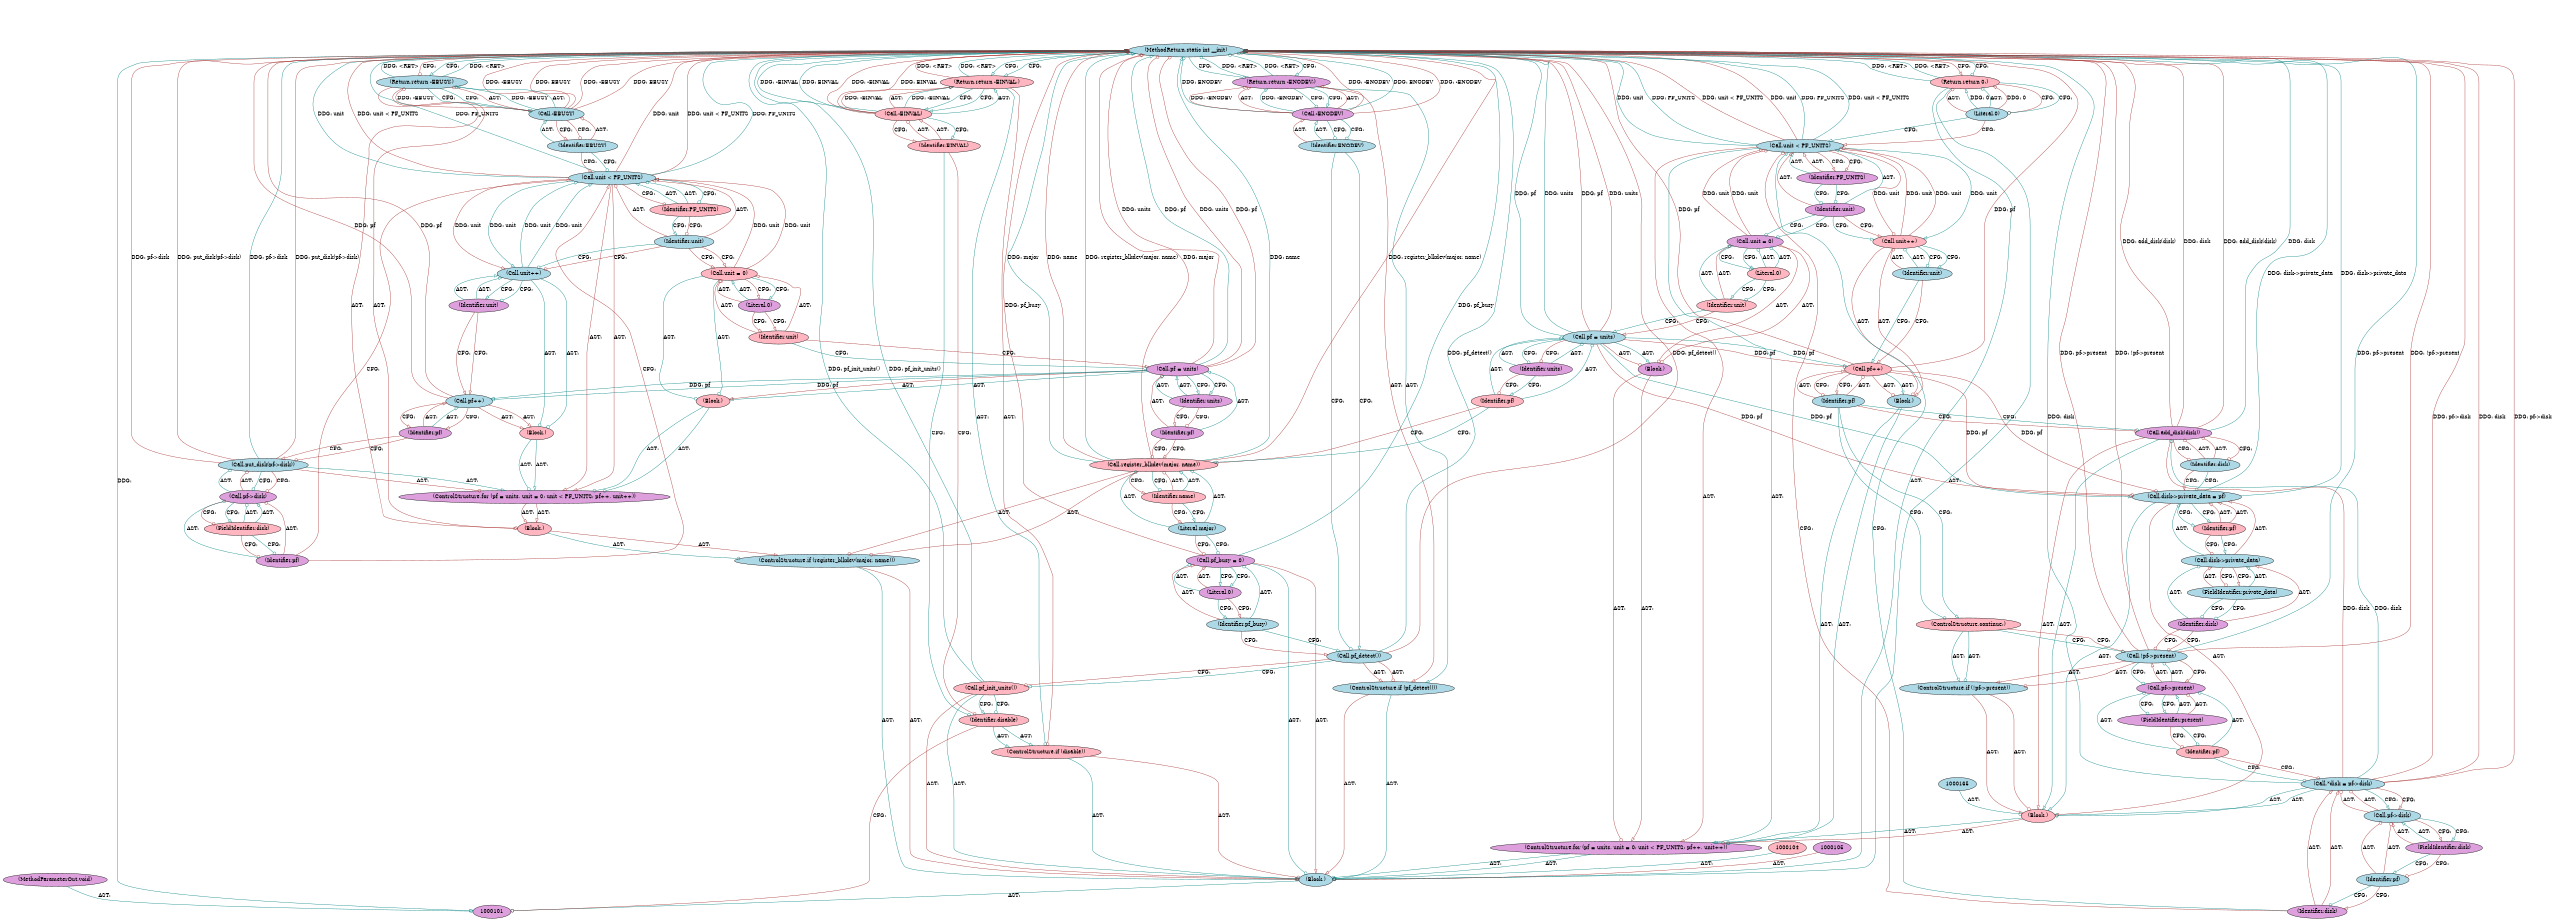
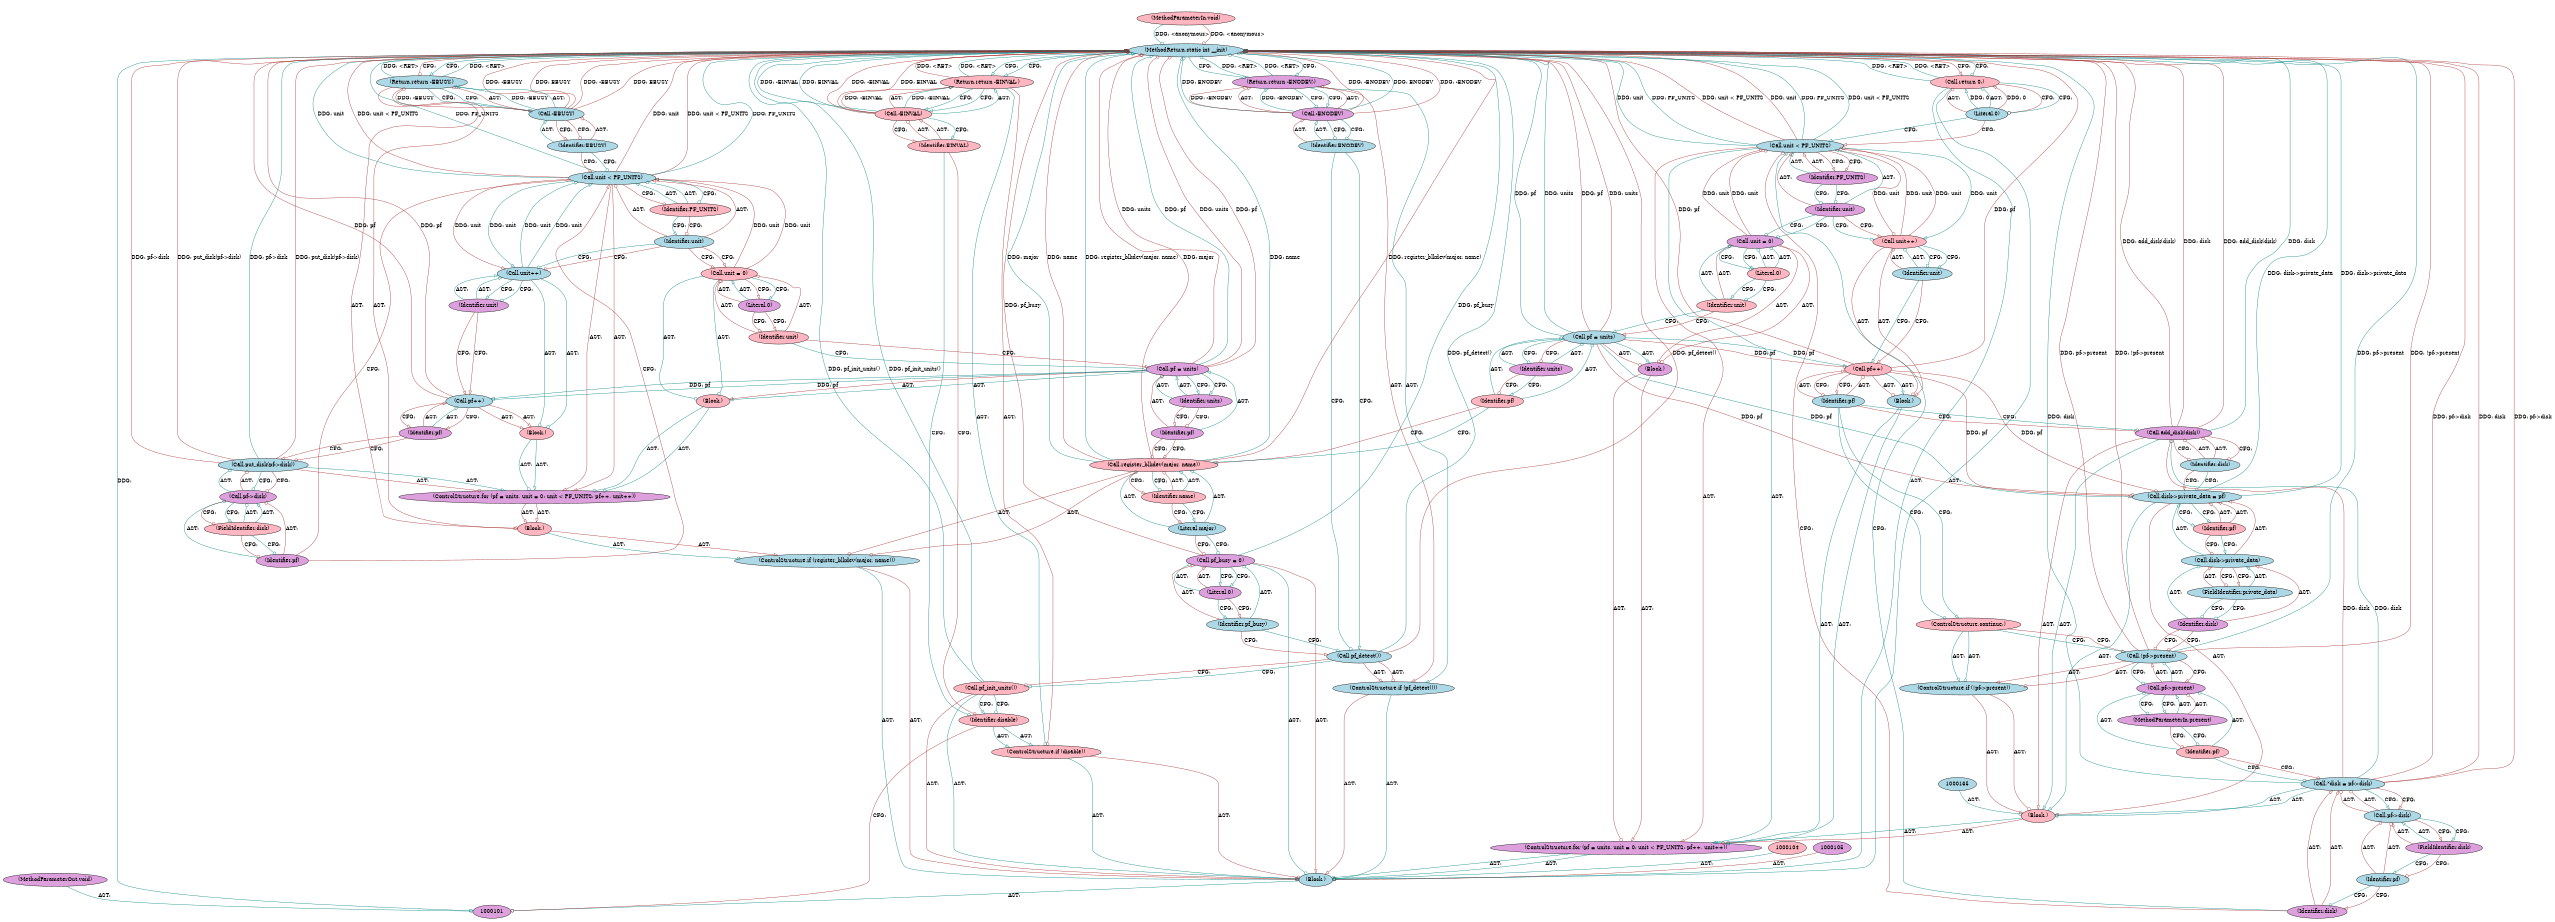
node "(MethodParameterIn,void)": added
node "(Return,return 0;)": label "(Return,return 0;)" -> "(Call,return 0;)"
node "(FieldIdentifier,present)": label "(FieldIdentifier,present)" -> "(MethodParameterIn,present)"
